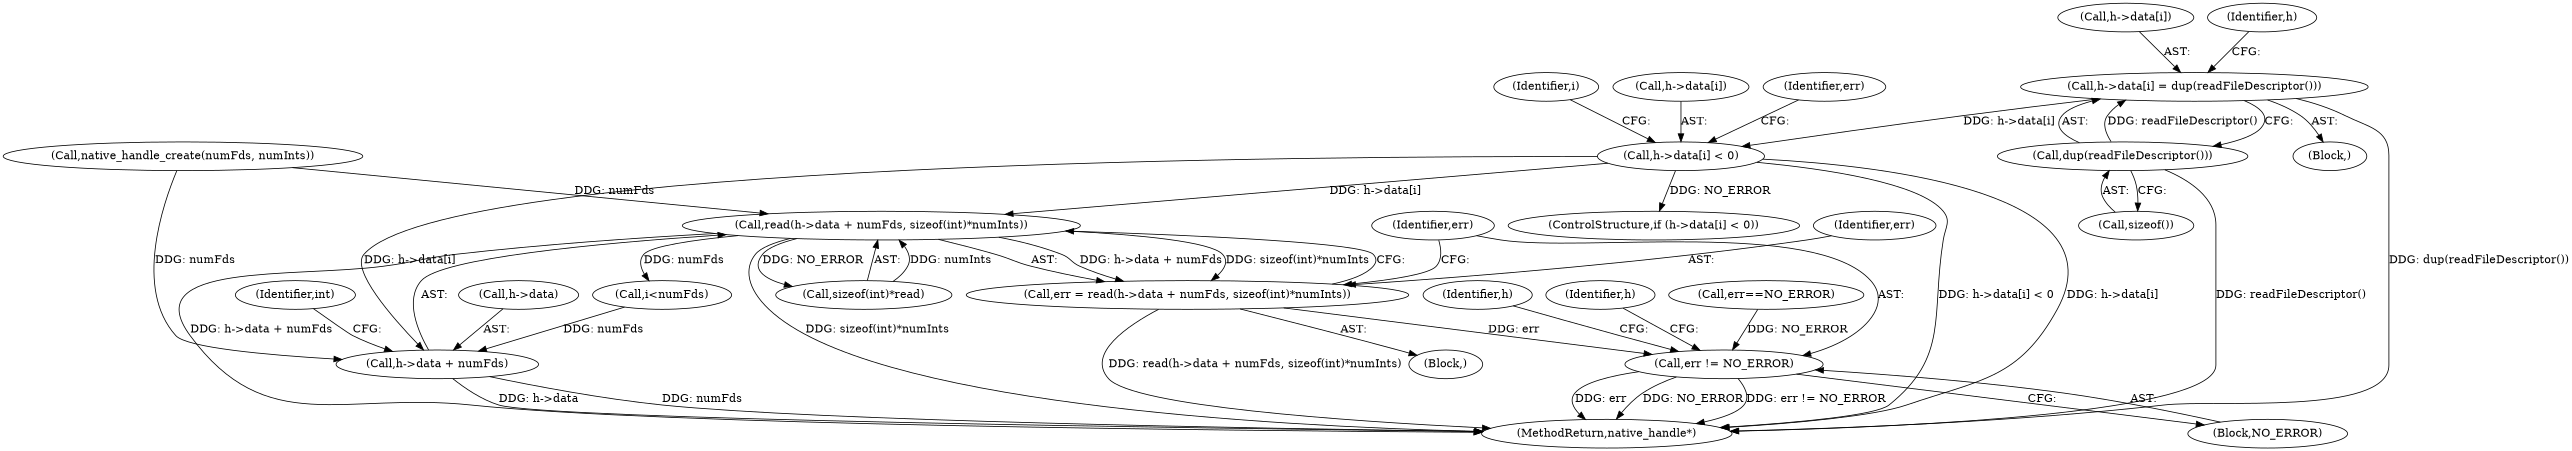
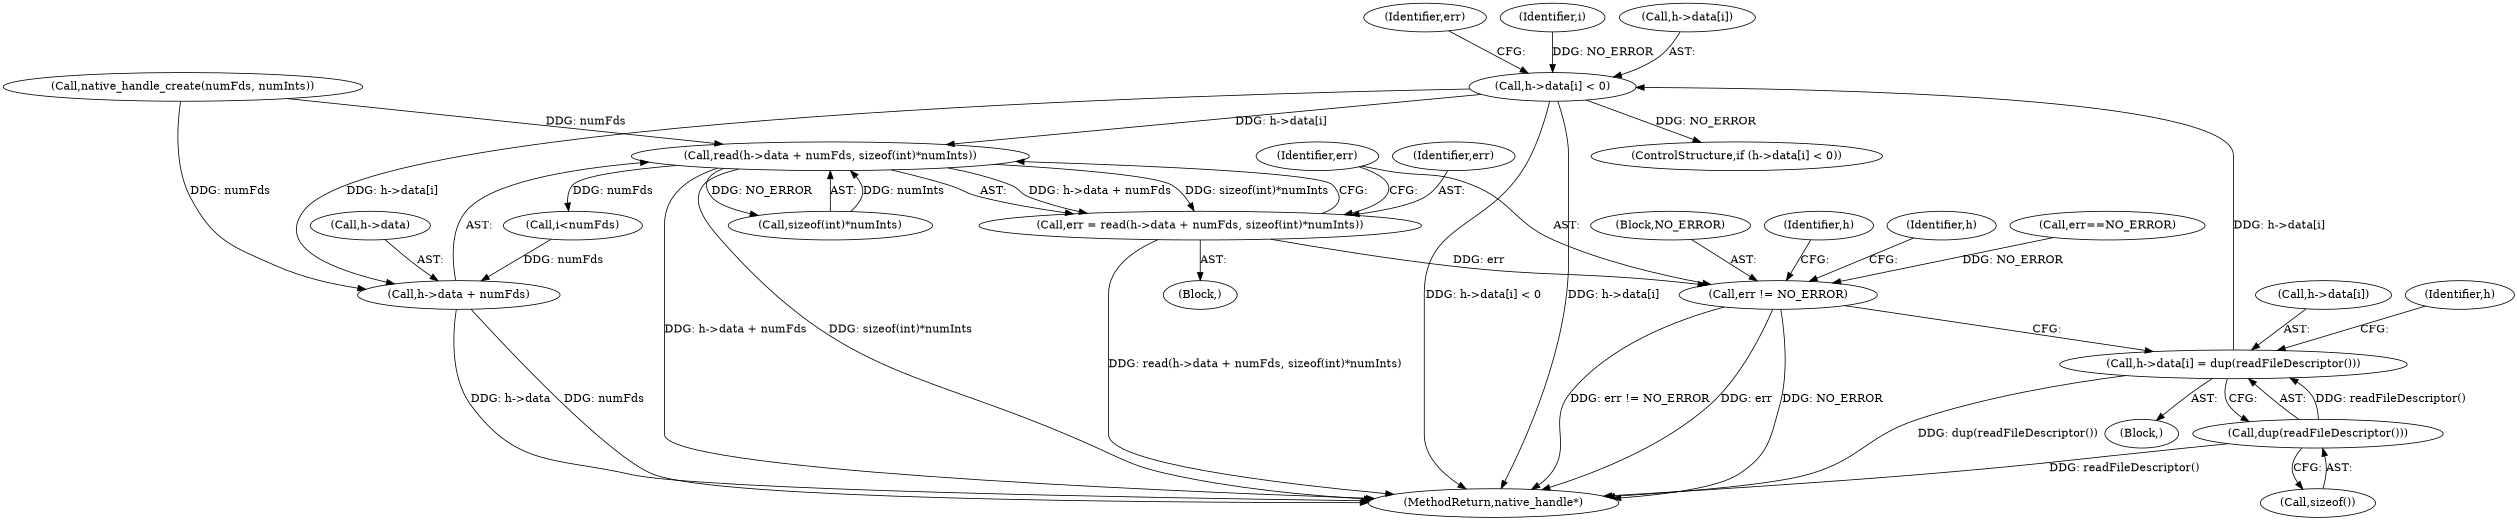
edge "(Identifier,i)" -> "(Call,h->data[i] < 0)": label "CFG: " -> "DDG: NO_ERROR"
node "(Identifier,int)": removed
node "(Call,sizeof(int)*read)": label "(Call,sizeof(int)*read)" -> "(Call,sizeof(int)*numInts)"
edge "(Call,err != NO_ERROR)" -> "(Block,NO_ERROR)": now "(Call,err != NO_ERROR)" -> "(Call,h->data[i] = dup(readFileDescriptor()))"
